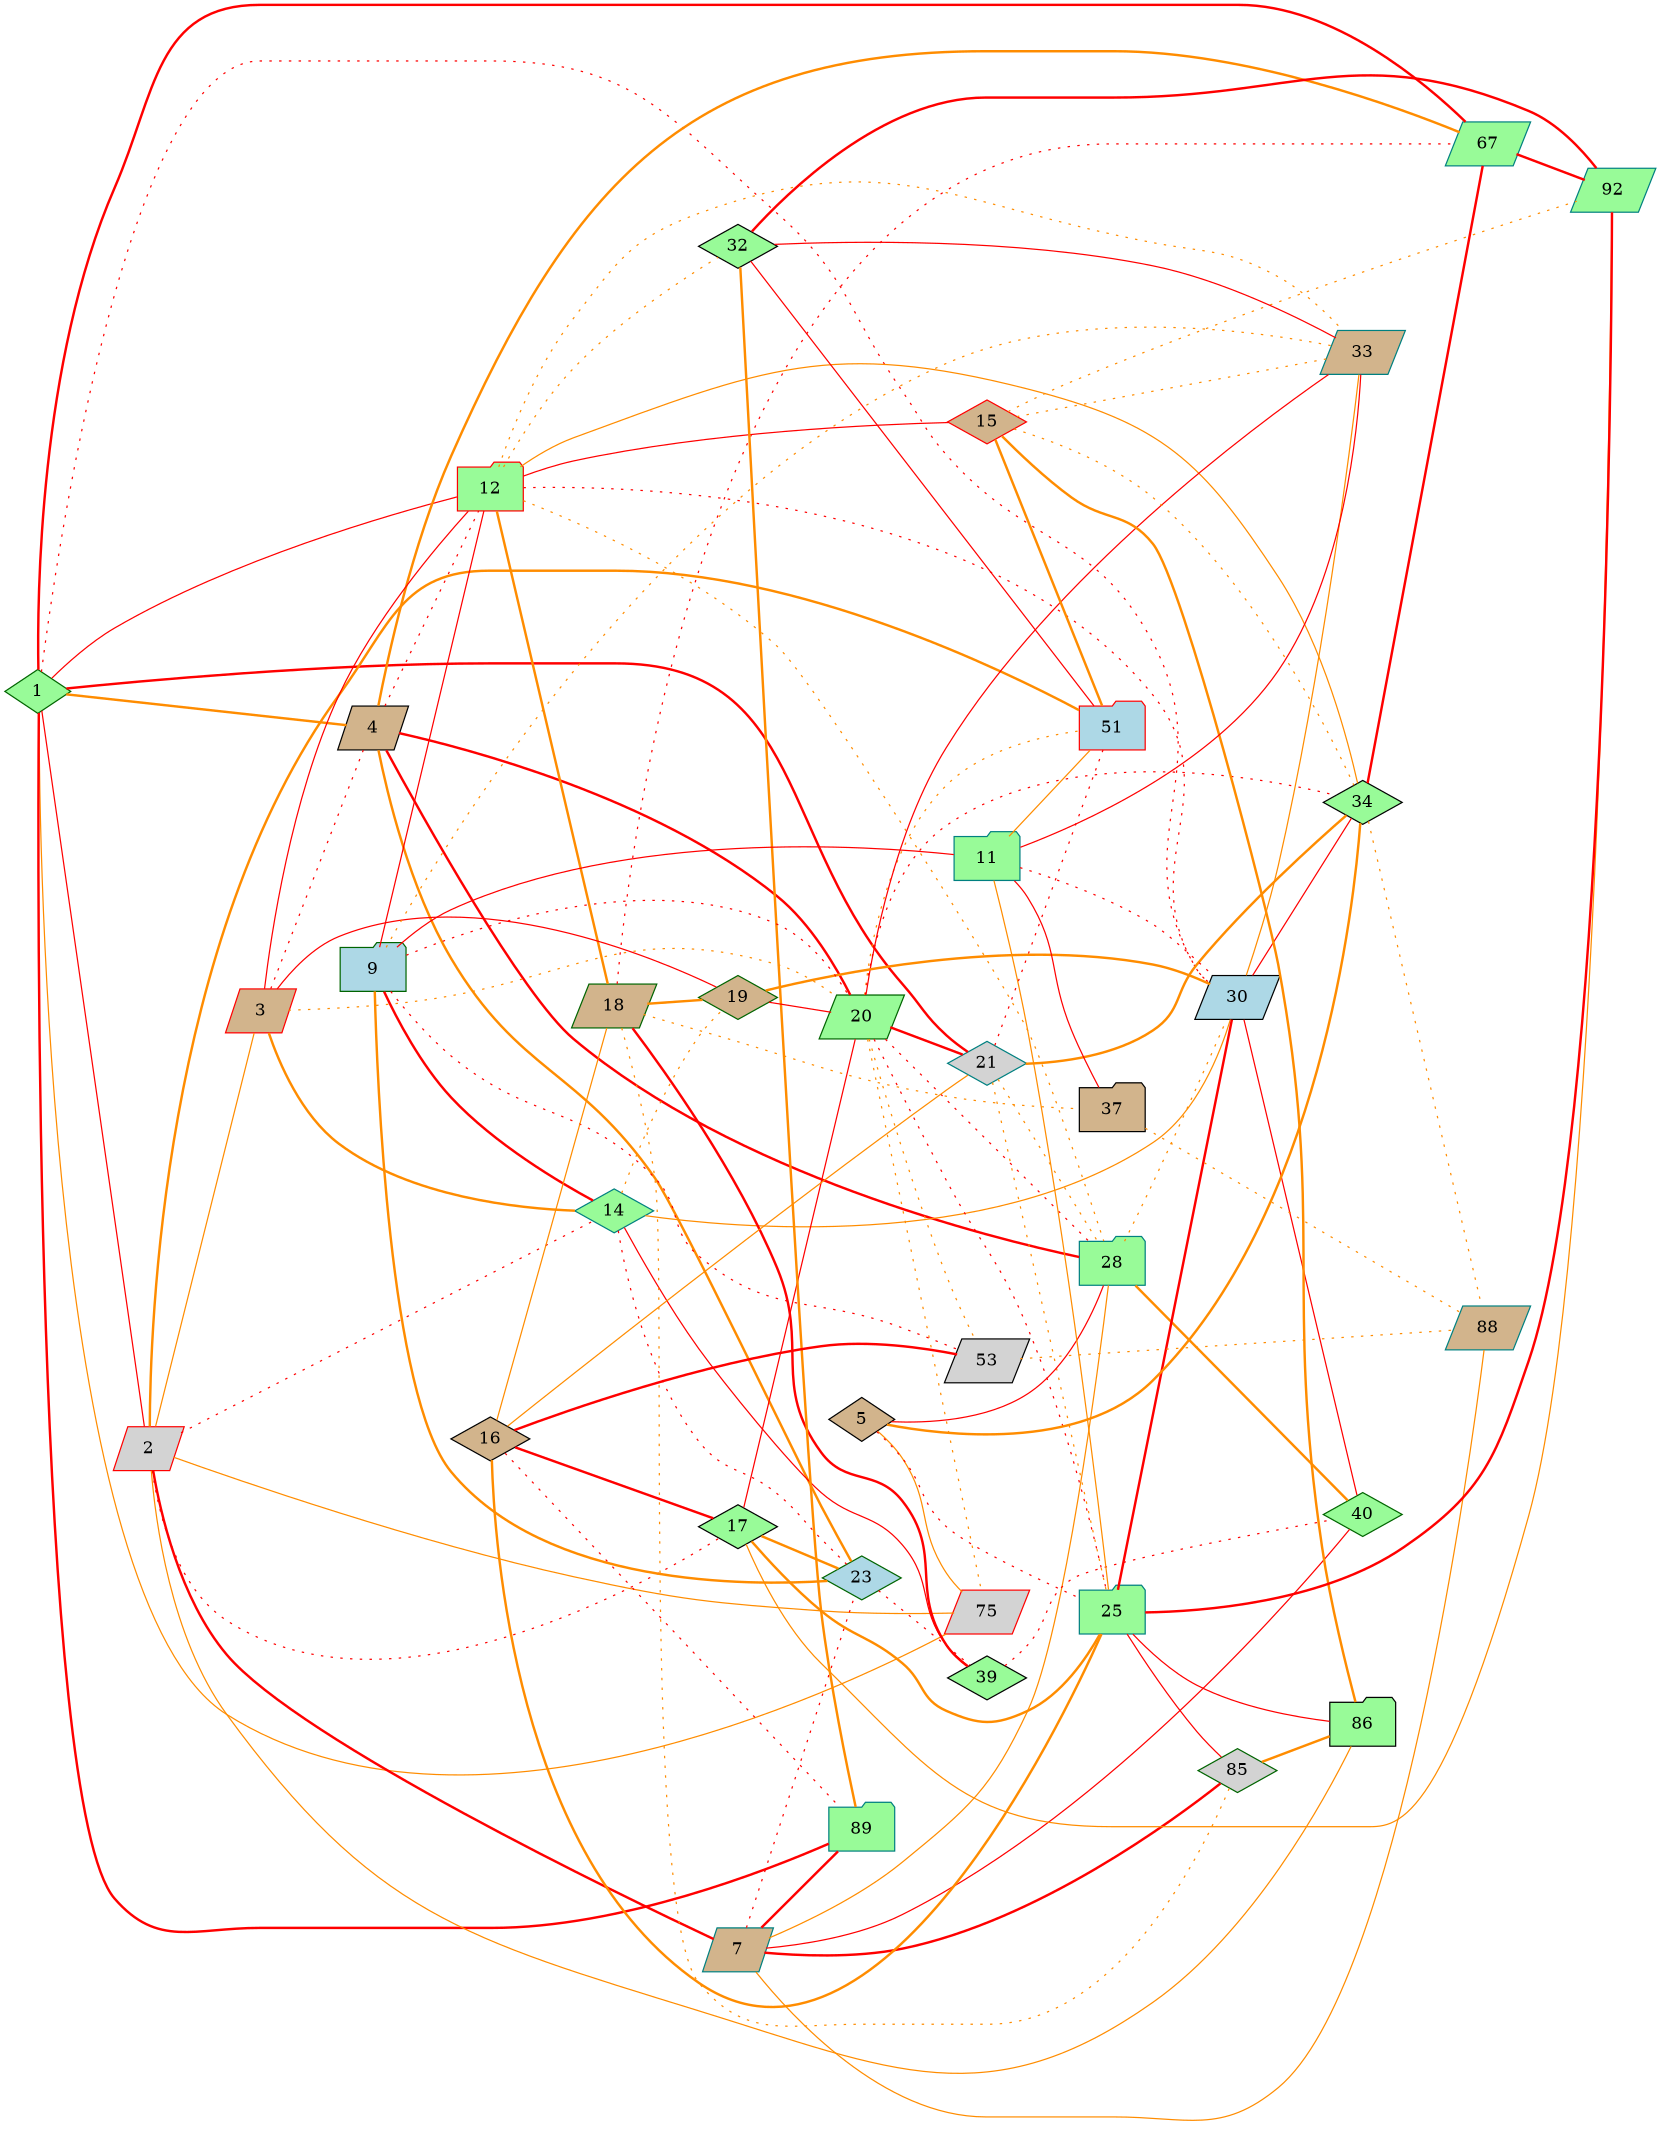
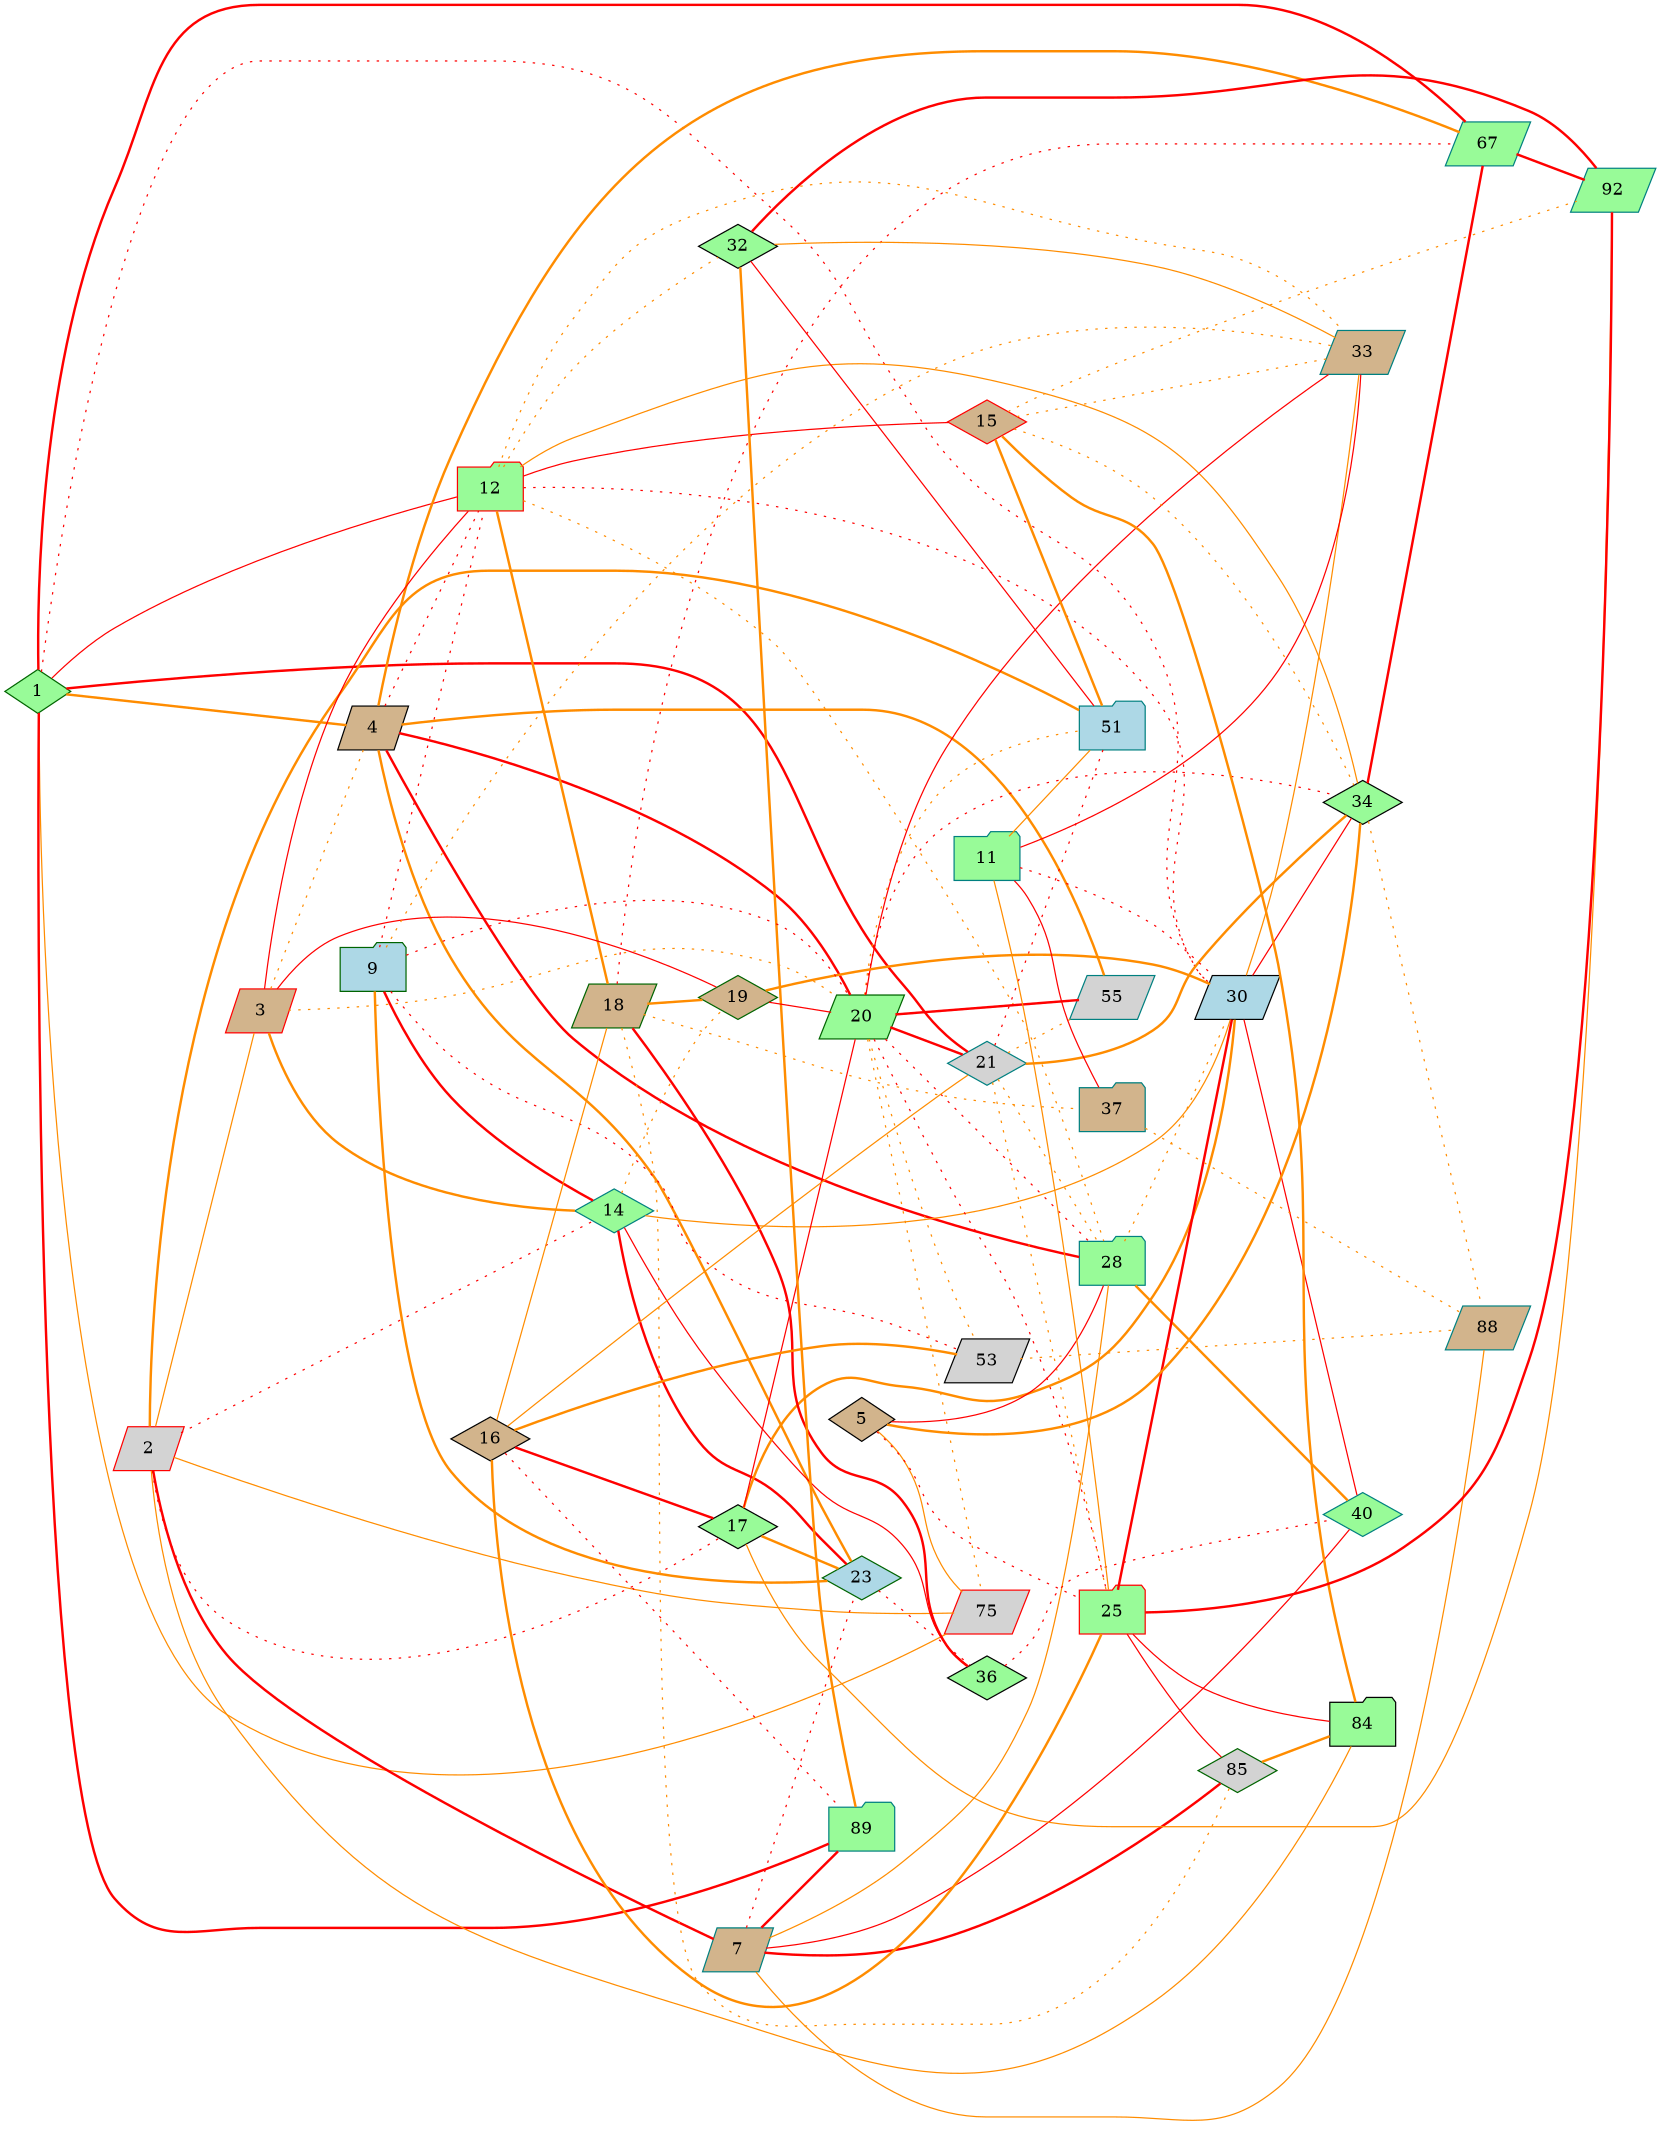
edge "32" -- "33": color red -> darkorange
node "51": color red -> teal
edge "12" -- "9": style solid -> dotted
edge "11" -- "9": removed
edge "4" -- "3": color red -> darkorange
node "55": added
edge "1" -- "2": removed
node "37": color black -> teal
edge "53" -- "16": color red -> darkorange
edge "14" -- "23": style dotted -> bold
node "40": color darkgreen -> teal
node "25": color teal -> red
node "39": label "39" -> "36"
edge "17" -- "25": now "17" -- "30"
node "86": label "86" -> "84"
